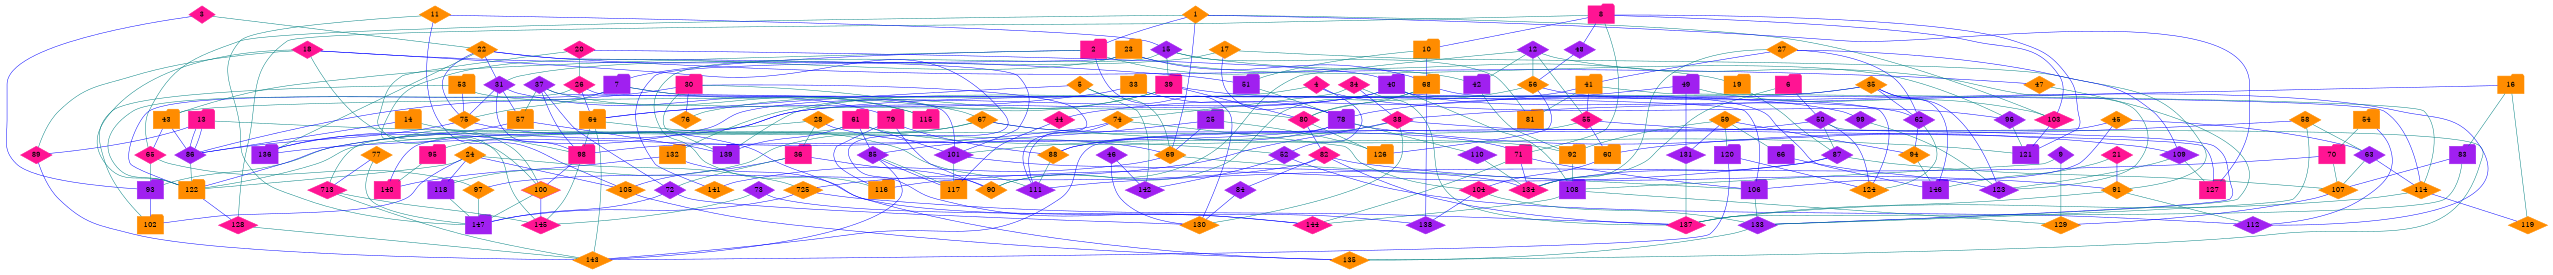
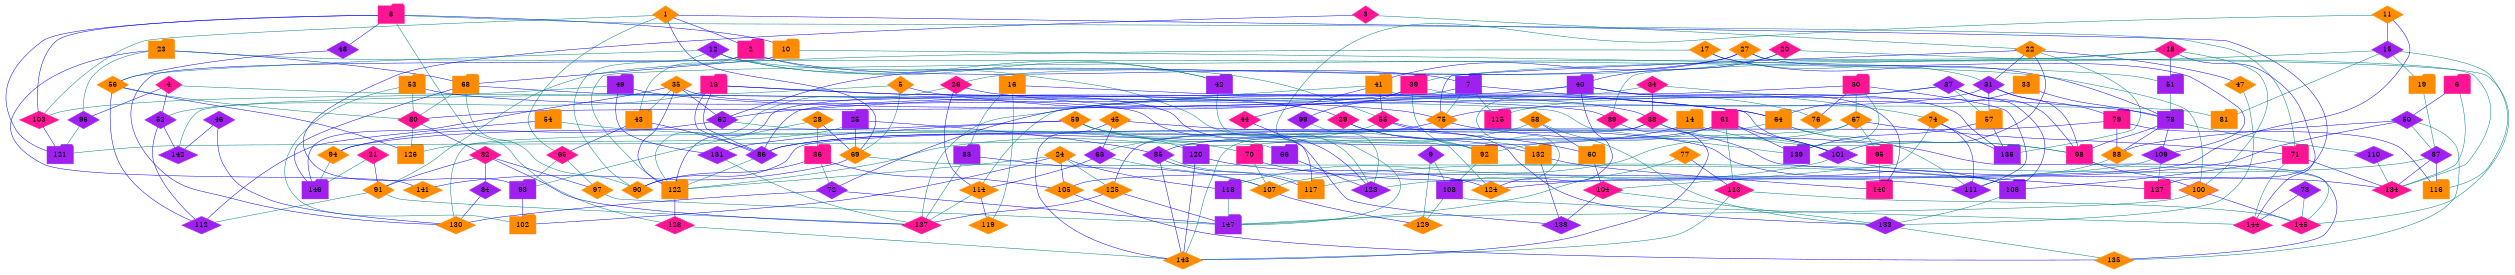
node "29": added
node "713": label "713" -> "113"
node "725": label "725" -> "125"
